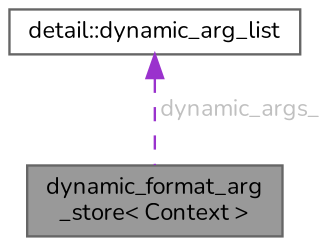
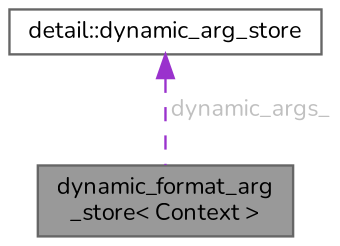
node "detail::dynamic_arg_list": label "detail::dynamic_arg_list" -> "detail::dynamic_arg_store"
